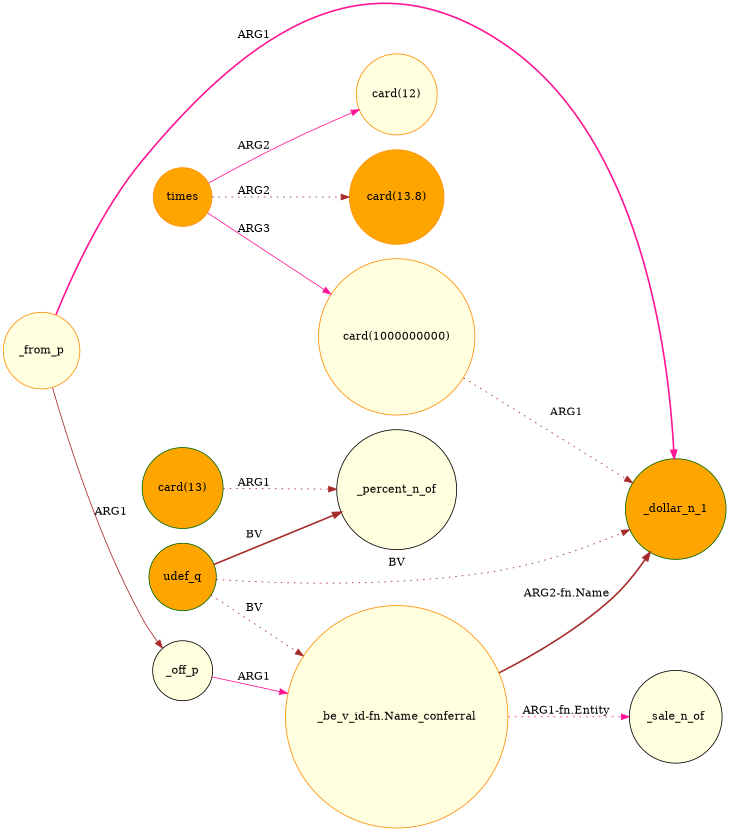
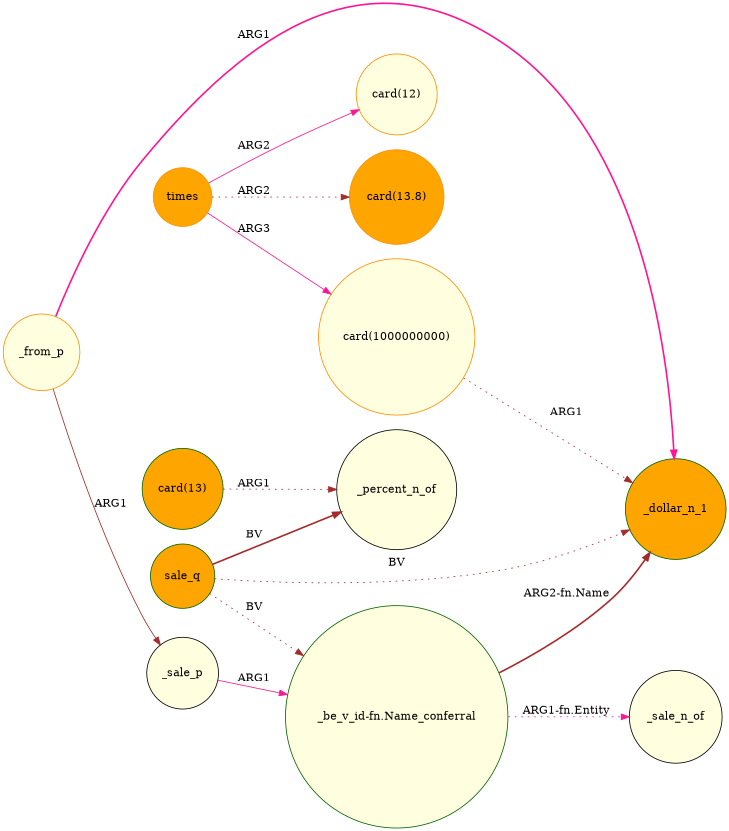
node "udef_q": label "udef_q" -> "sale_q"
node "_off_p": label "_off_p" -> "_sale_p"
node "_be_v_id-fn.Name_conferral": color darkorange -> darkgreen
